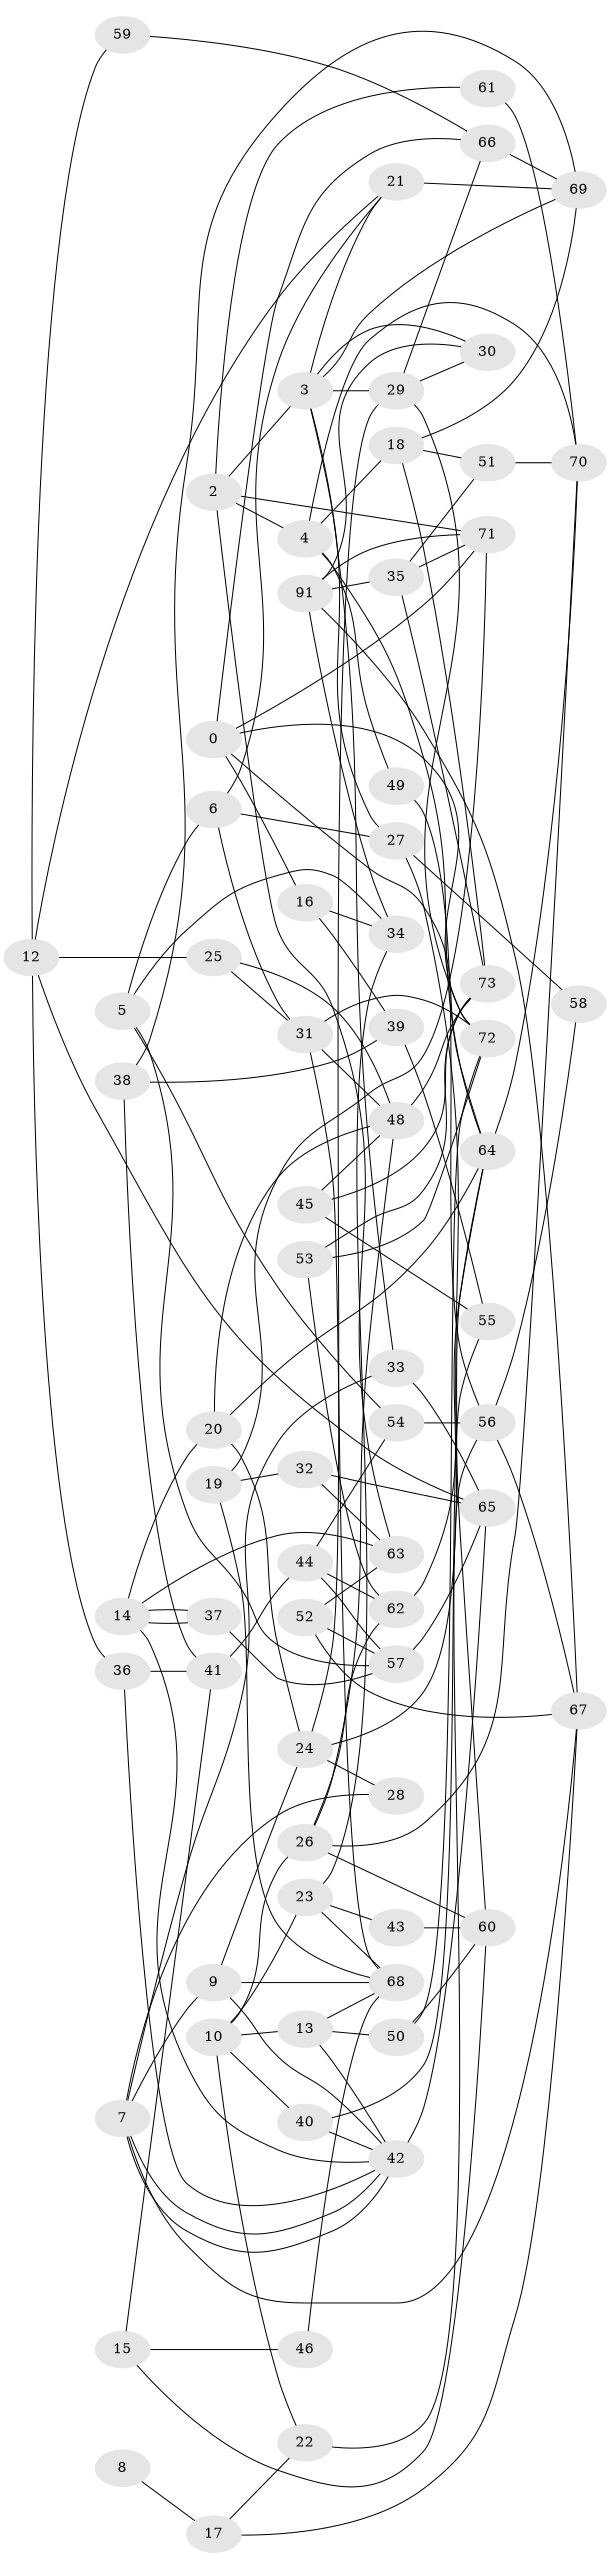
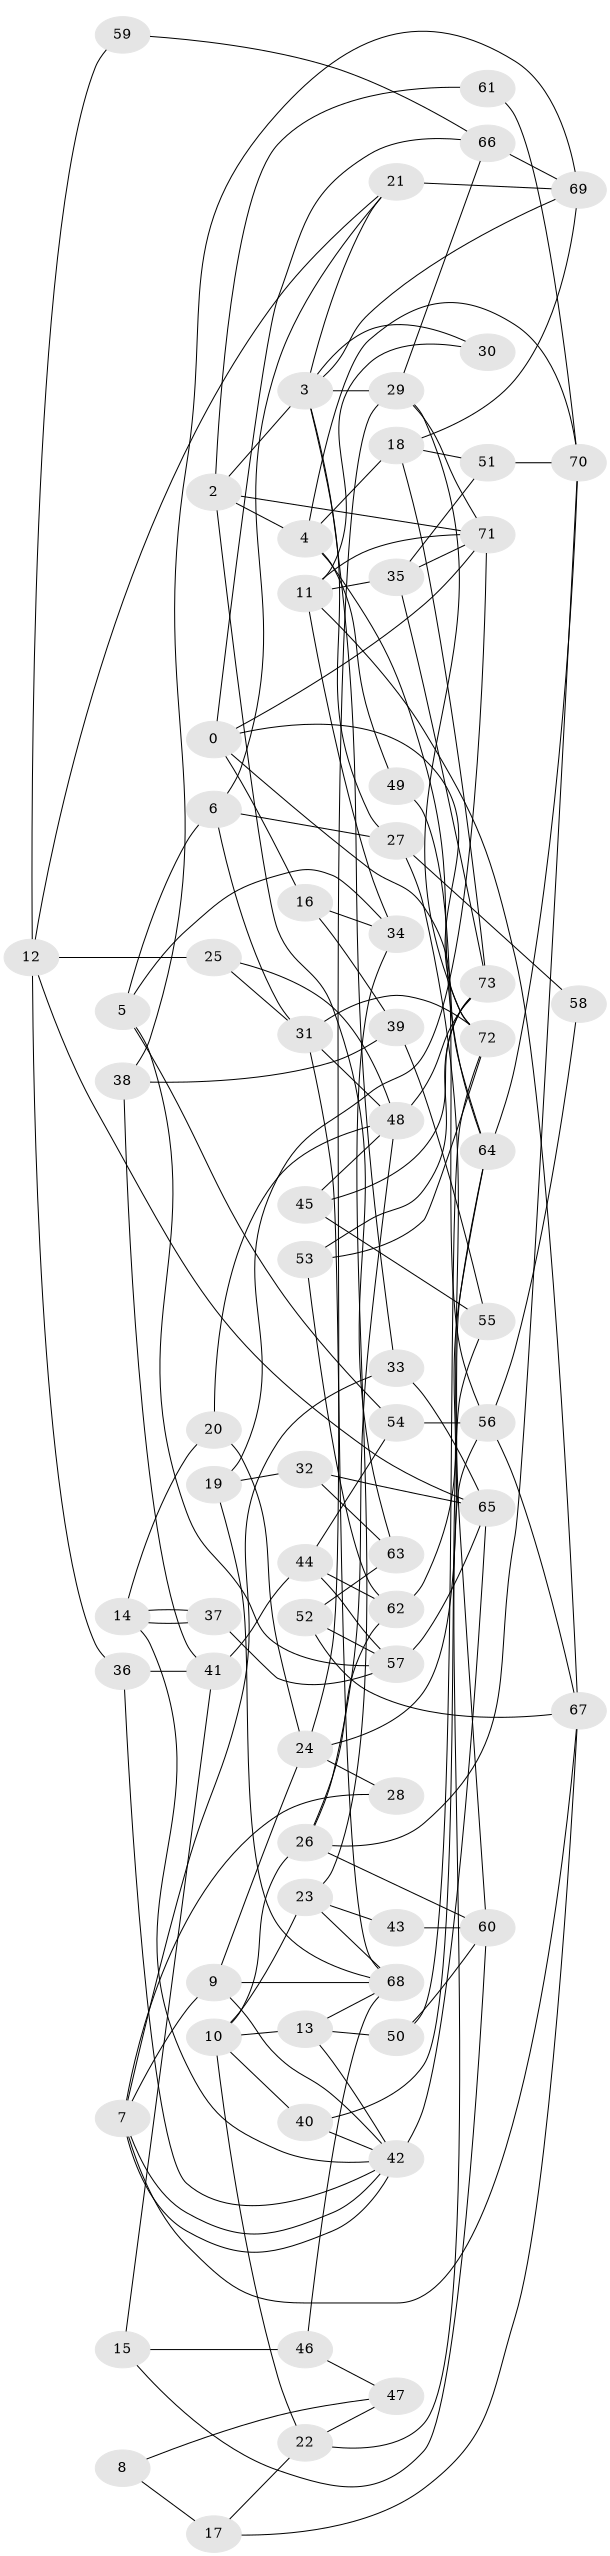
edge "30" -- "29": now "71" -- "29"
node "91": label "91" -> "11"
edge "64" -- "20": removed
edge "63" -- "14": removed
node "47": added
